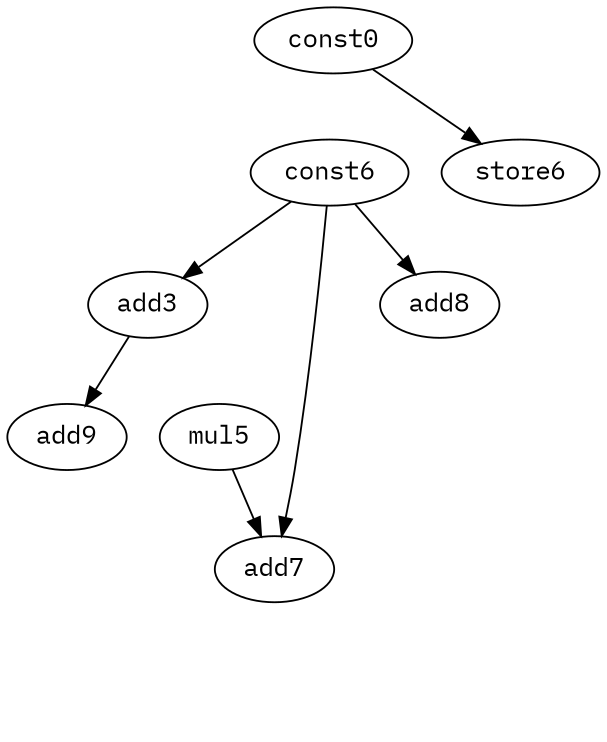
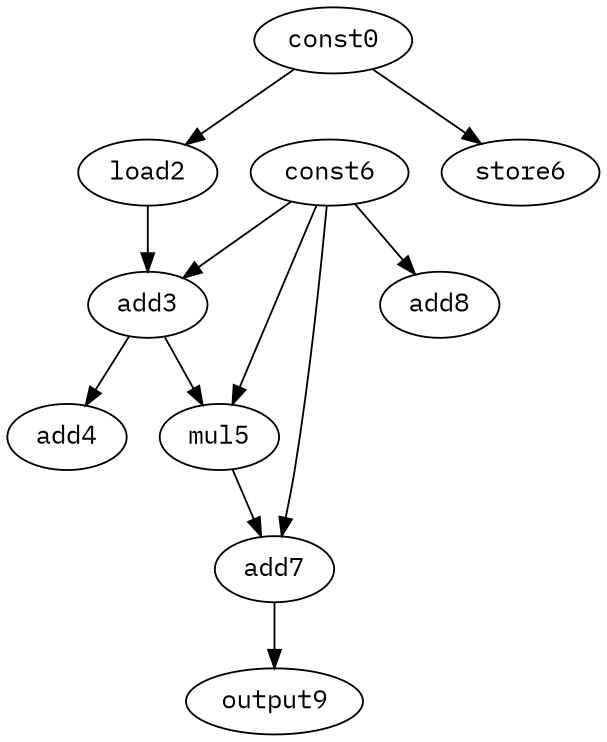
node "load2": added
edge "const6" -> "mul5": added
edge "add3" -> "mul5": added
node "add9": label "add9" -> "add4"
node "output9": added
